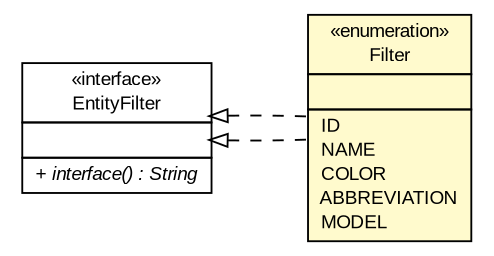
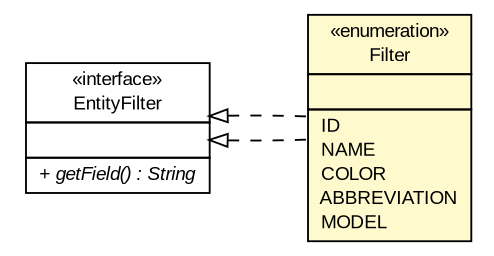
node "EntityFilter": text "+ interface() : String" -> "+ getField() : String"
